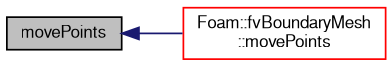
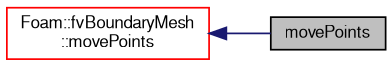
edge "Foam::fvBoundaryMesh ::movePoints" -> "movePoints": reversed
